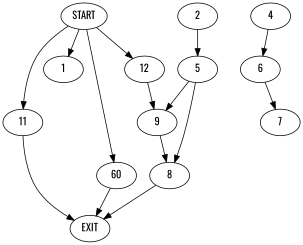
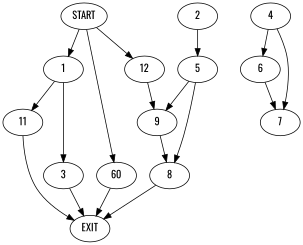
edge "START" -> "11": now "1" -> "11"
edge "4" -> "7": added
node "3": added
